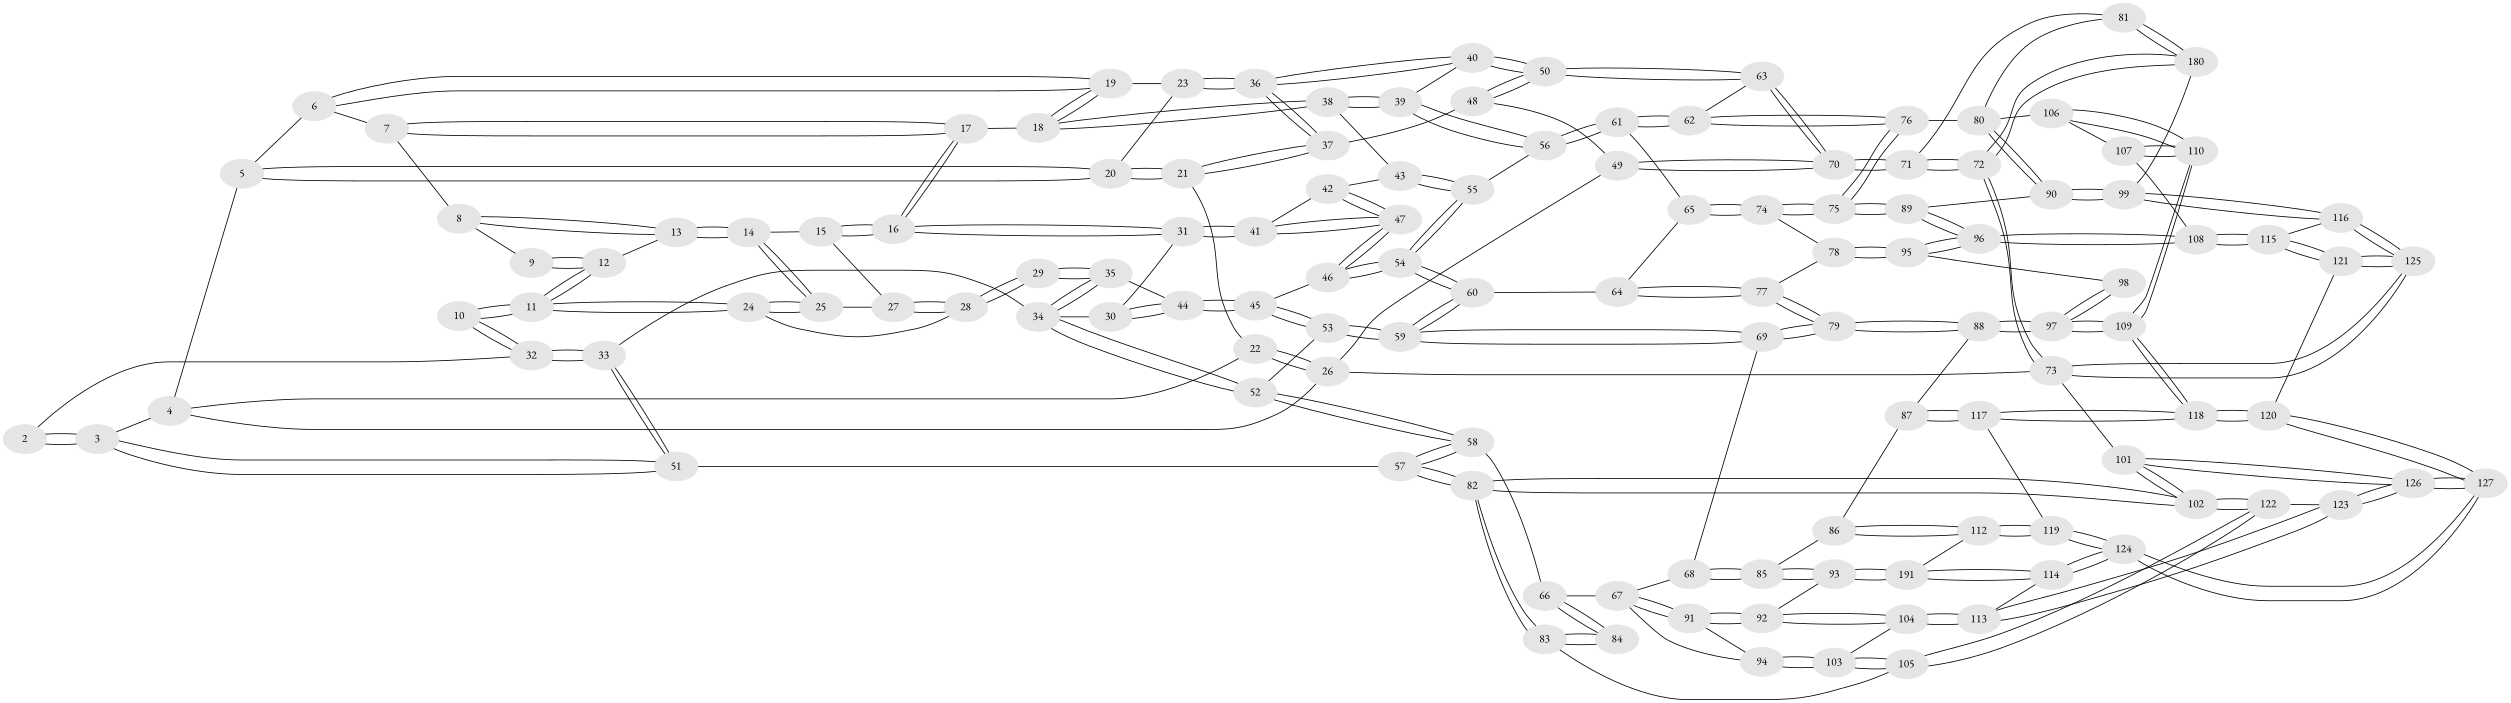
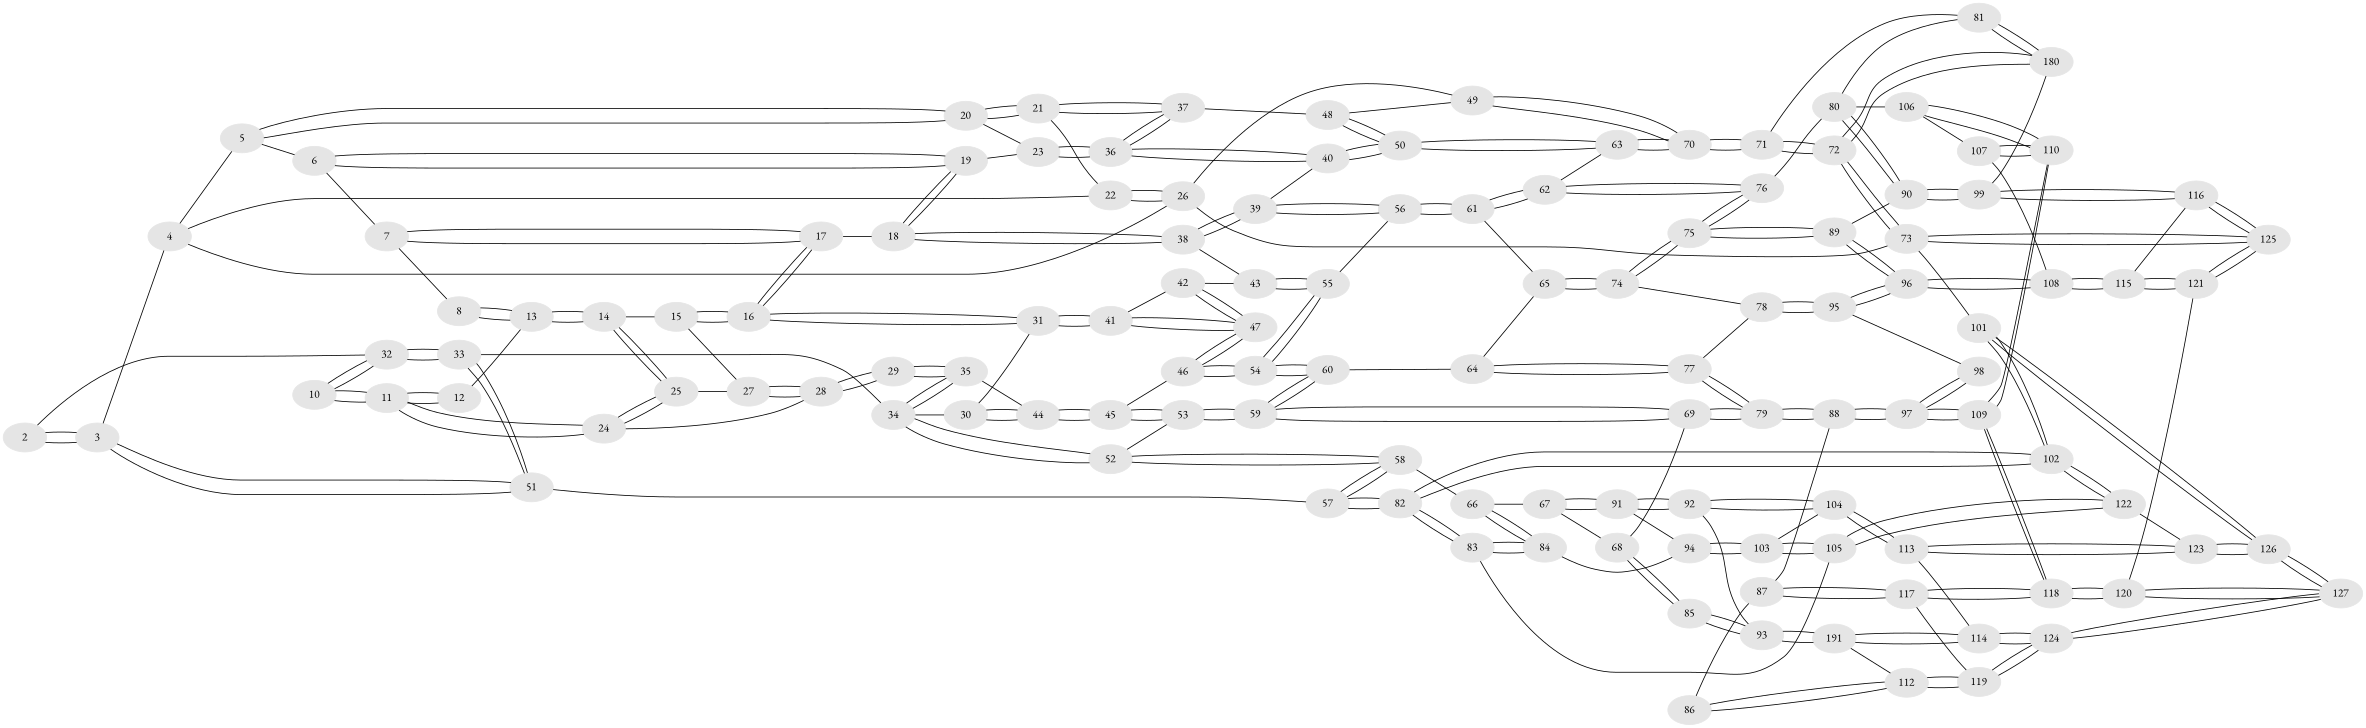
node "9": removed
edge "86" -- "85": removed
edge "67" -- "94": now "84" -- "94"
